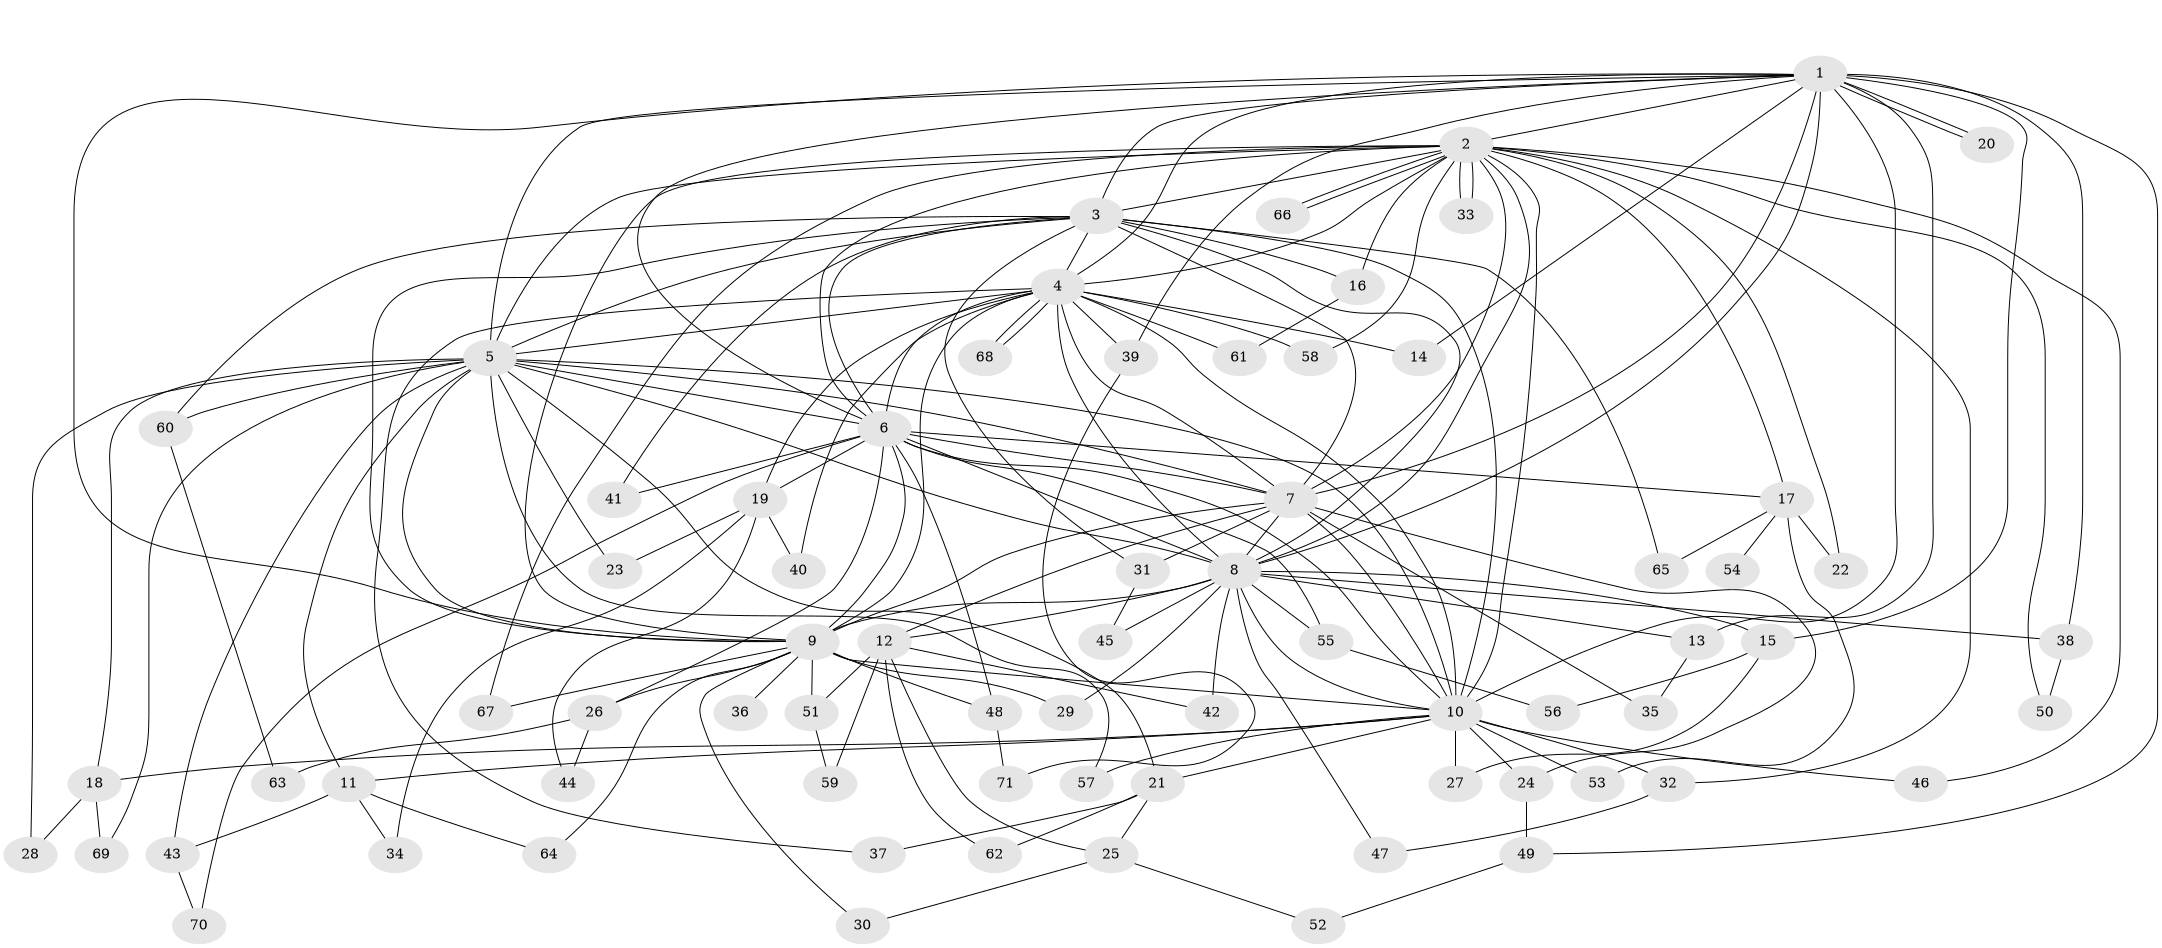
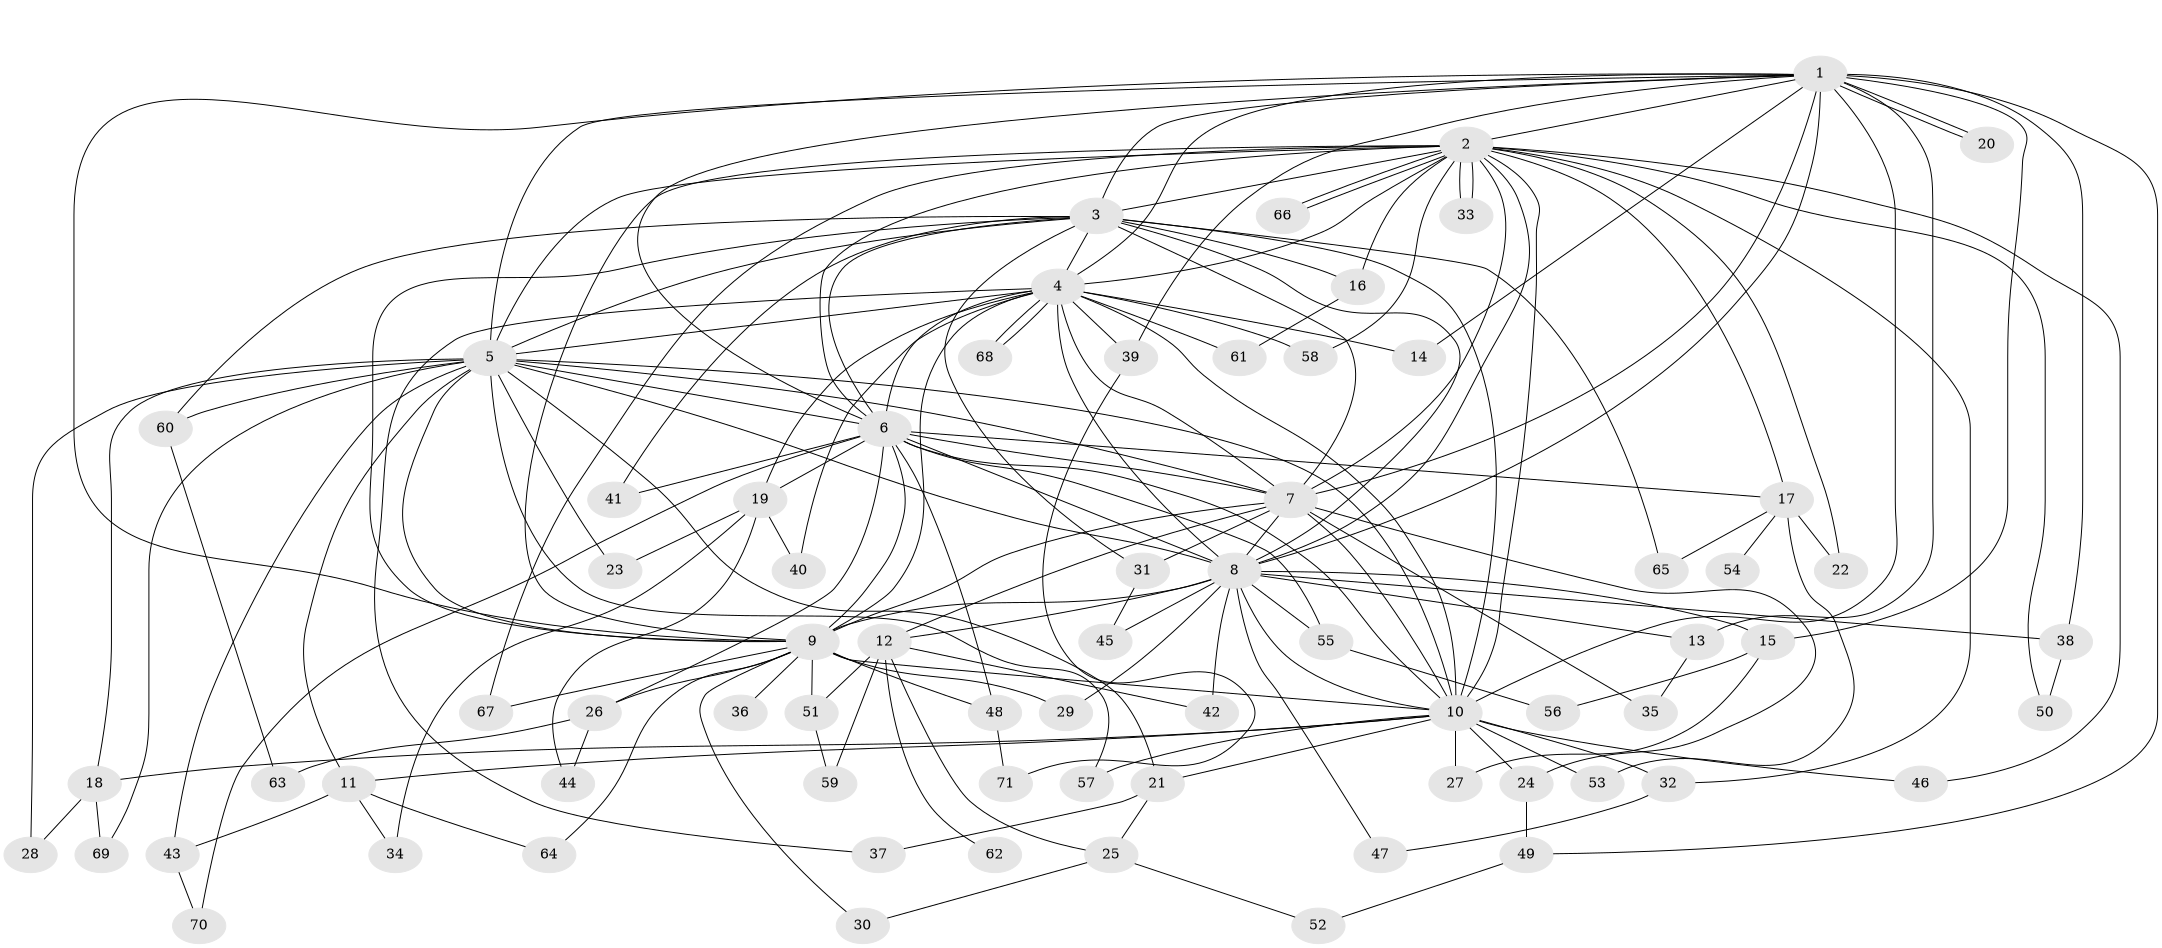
edge "21" -- "62": removed
